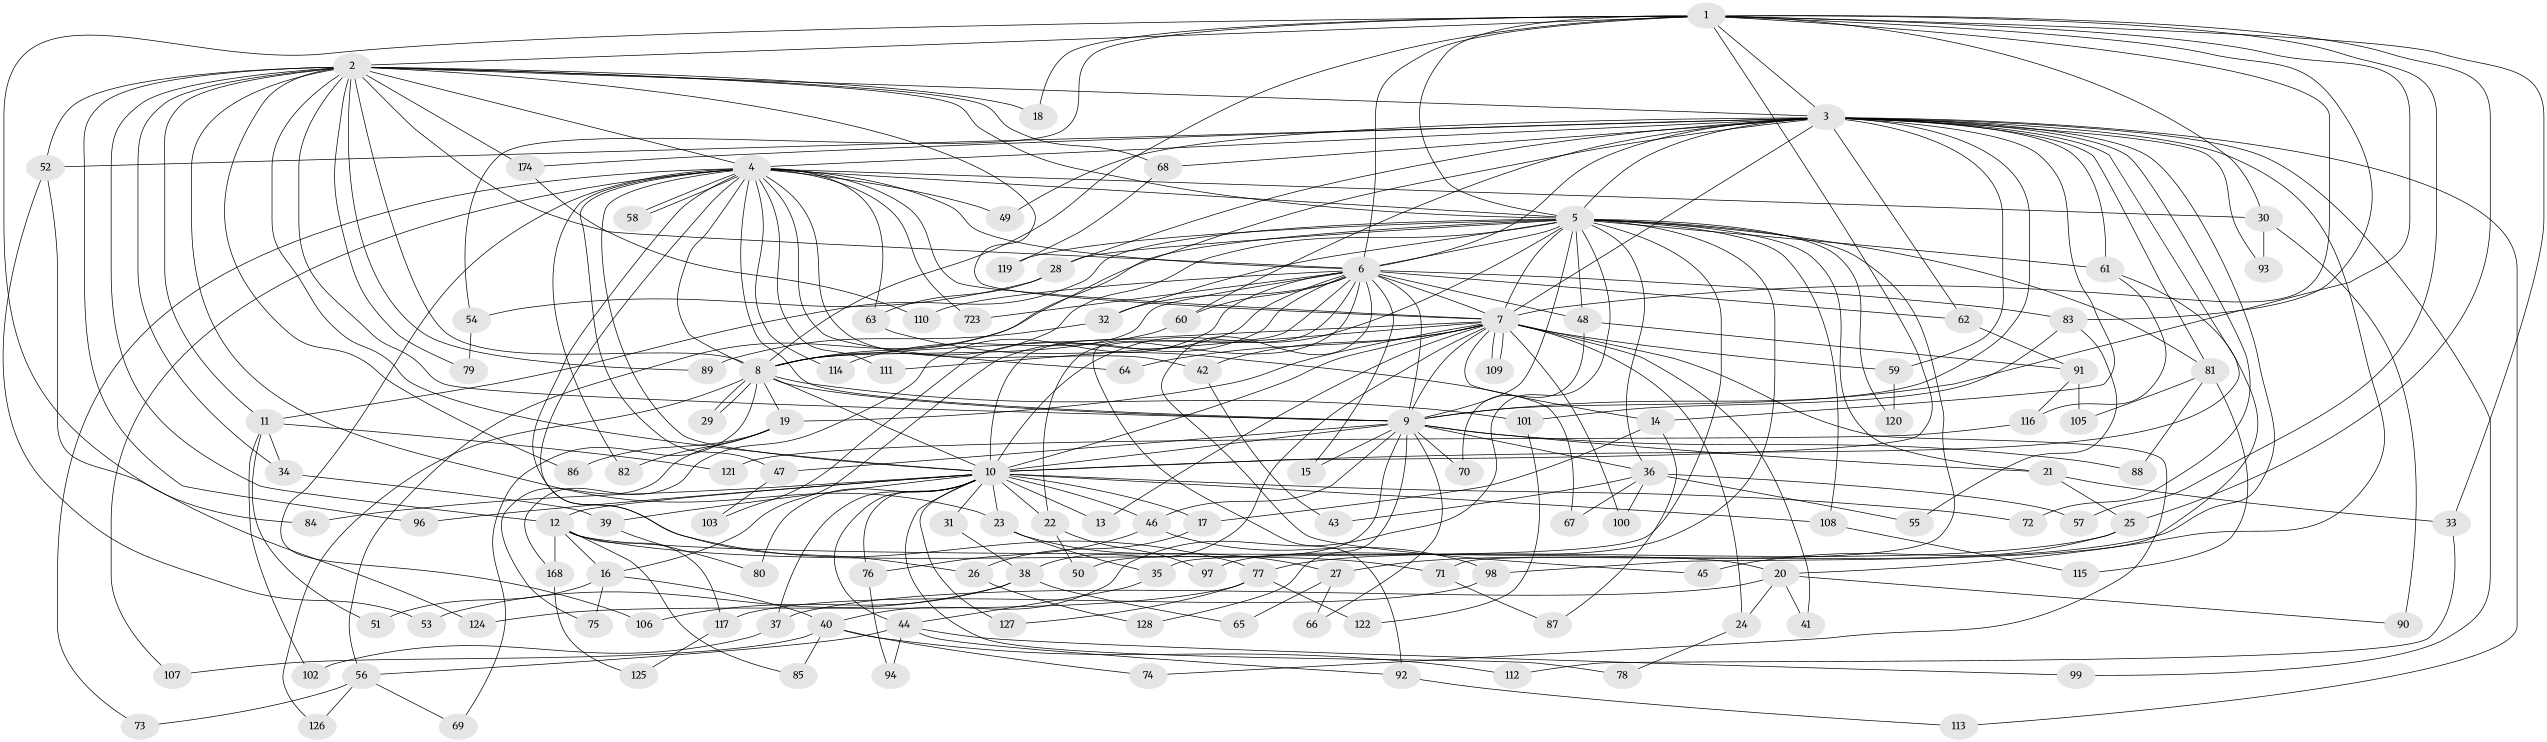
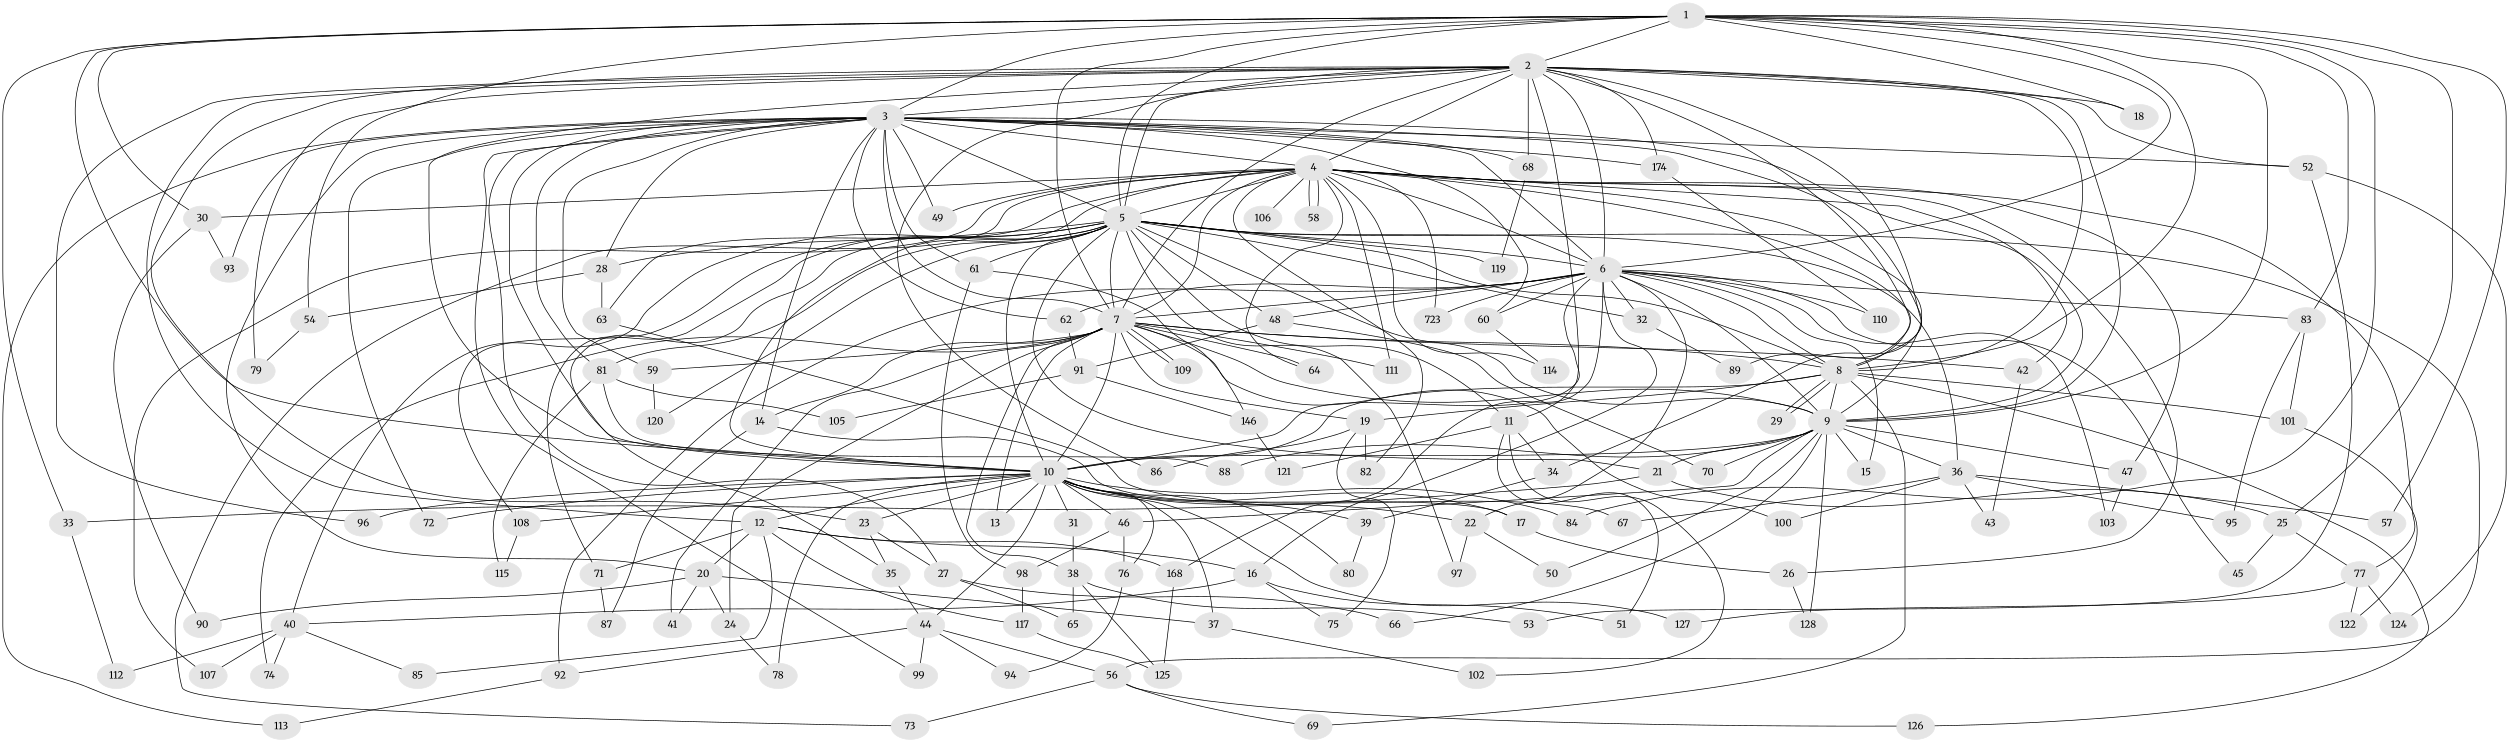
node "116": label "116" -> "146"
node "55": label "55" -> "95"
edge "38" -- "106": now "38" -- "125"
